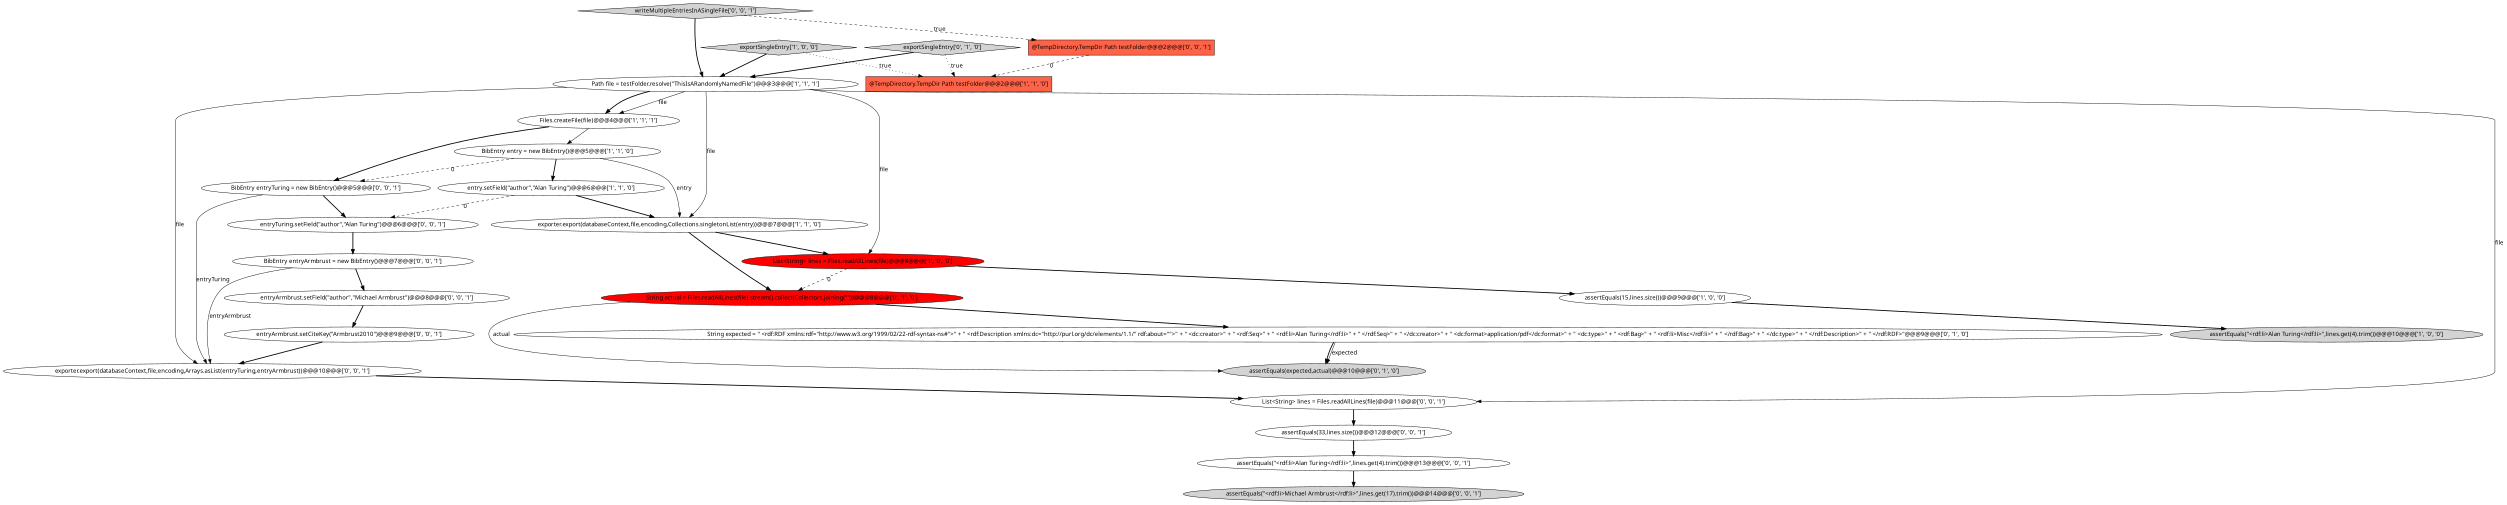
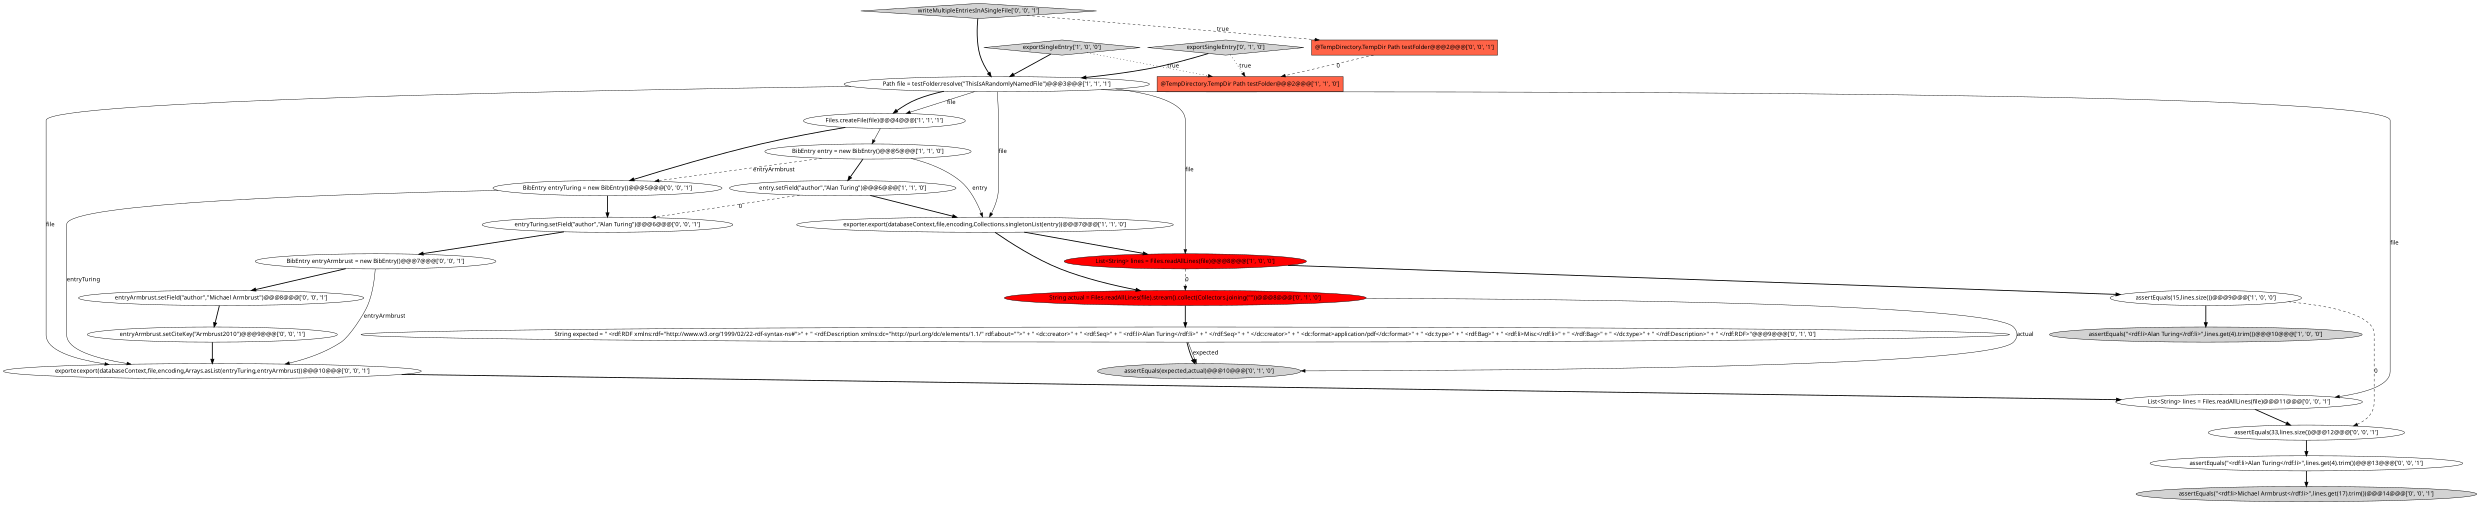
edge "BibEntry entry = new BibEntry()@@@5@@@['1', '1', '0']" -> "BibEntry entryTuring = new BibEntry()@@@5@@@['0', '0', '1']": label "0" -> "entryArmbrust"
edge "assertEquals(15,lines.size())@@@9@@@['1', '0', '0']" -> "assertEquals(33,lines.size())@@@12@@@['0', '0', '1']": added, label "0"
